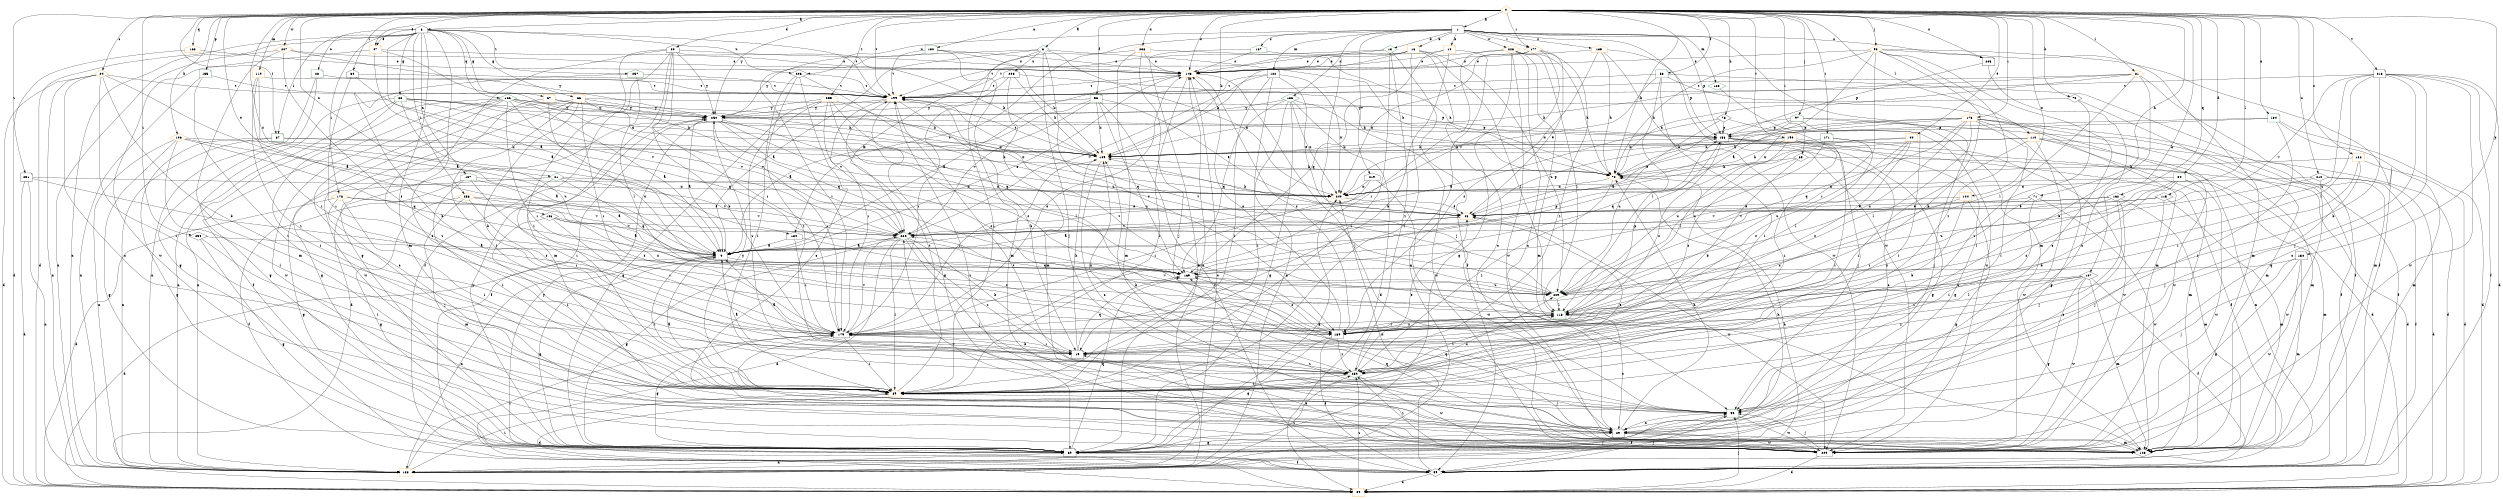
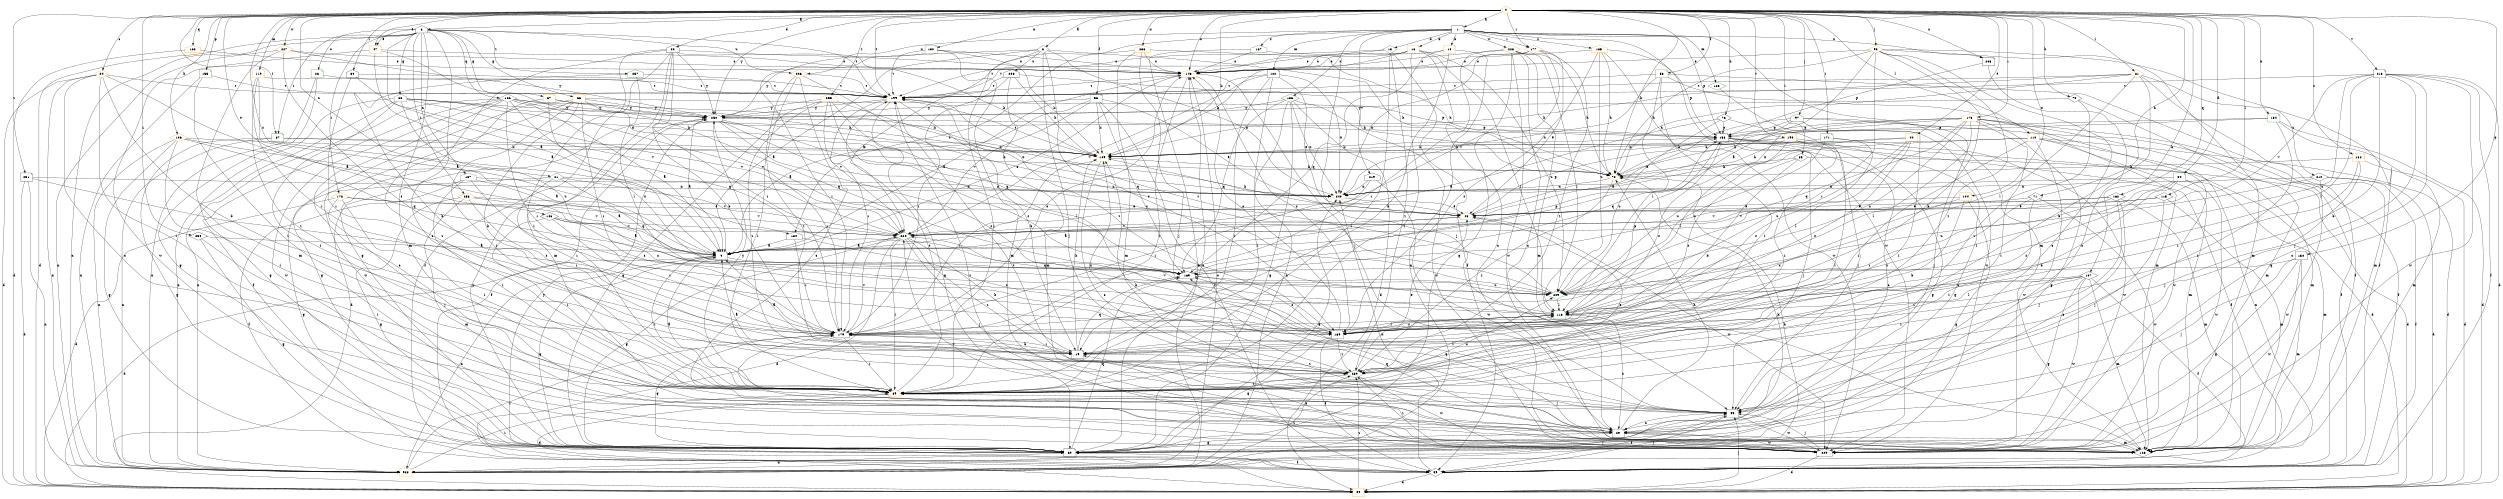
edge "0" -> "210": now "81" -> "210"
node "206": color black -> darkorange
edge "185" -> "209": added, label "u"
edge "158" -> "99": added, label "j"
node "138": label "138" -> "938"
